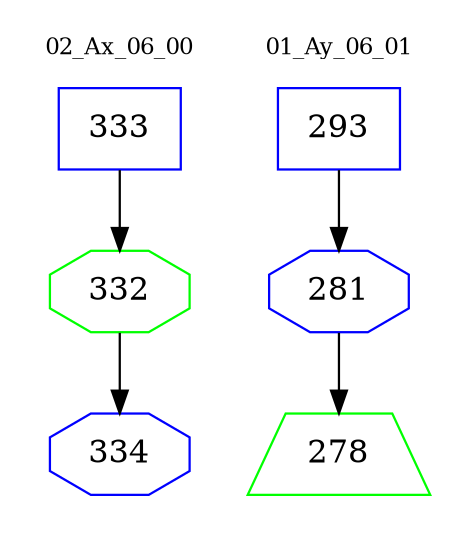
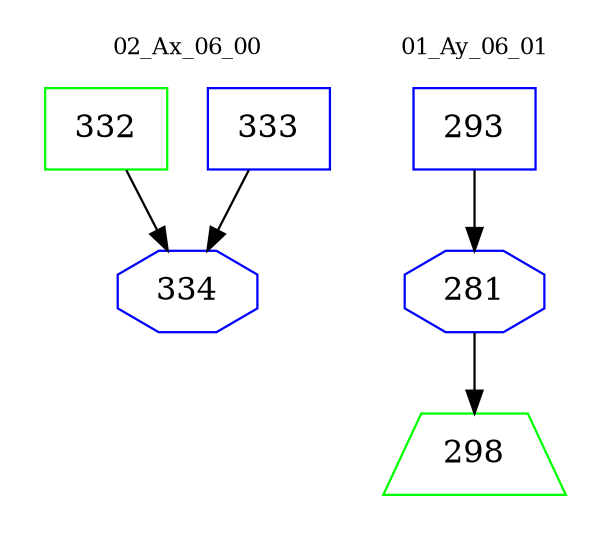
edge "333" -> "332": now "333" -> "334"
node "332": shape octagon -> box
node "278": label "278" -> "298"
